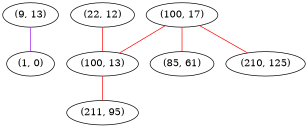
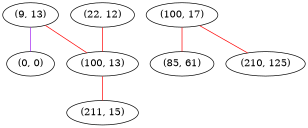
edge "(100, 17)" -- "(100, 13)": now "(9, 13)" -- "(100, 13)"
node "(1, 0)": label "(1, 0)" -> "(0, 0)"
node "(211, 95)": label "(211, 95)" -> "(211, 15)"
